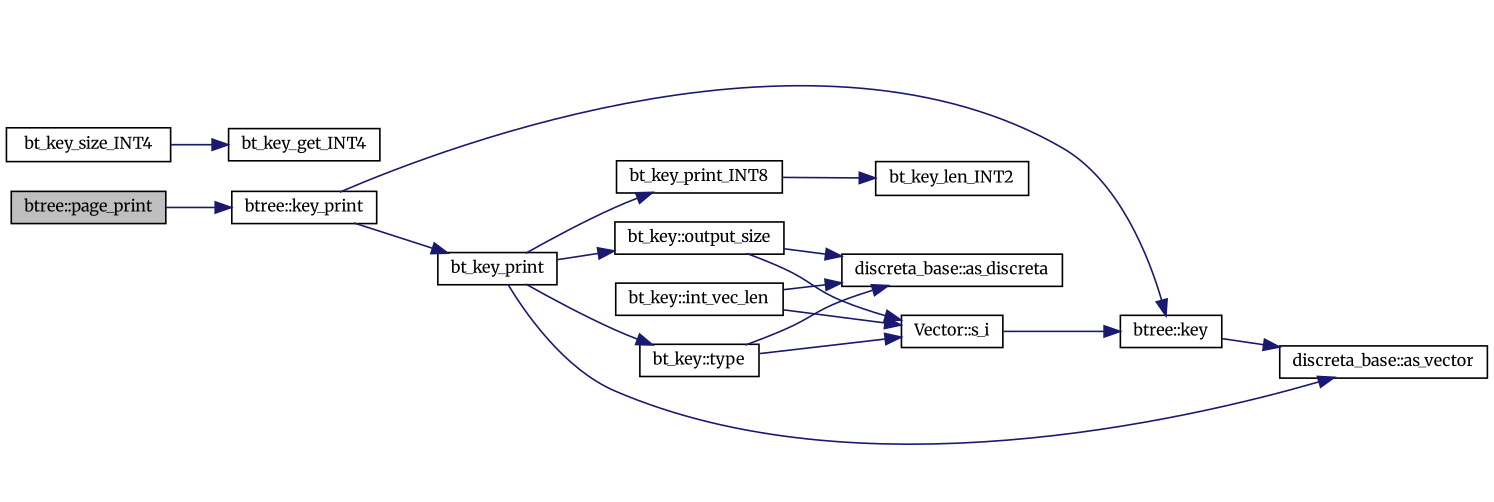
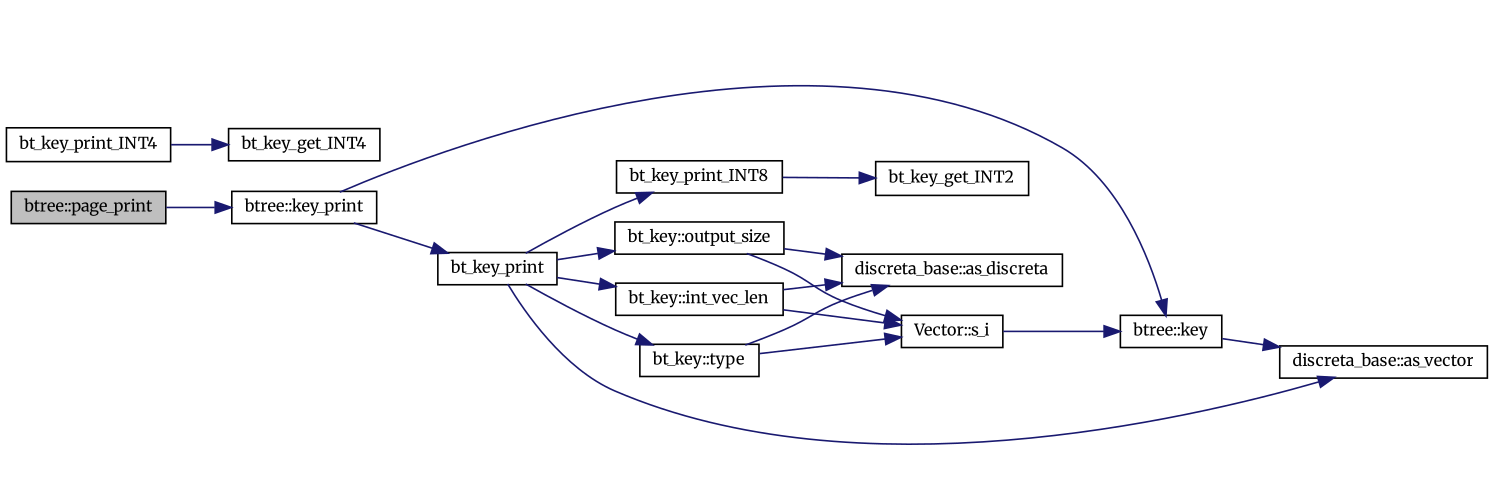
node "bt_key_size_INT4": label "bt_key_size_INT4" -> "bt_key_print_INT4"
node "bt_key_len_INT2": label "bt_key_len_INT2" -> "bt_key_get_INT2"
edge "bt_key_print" -> "bt_key::int_vec_len": added
